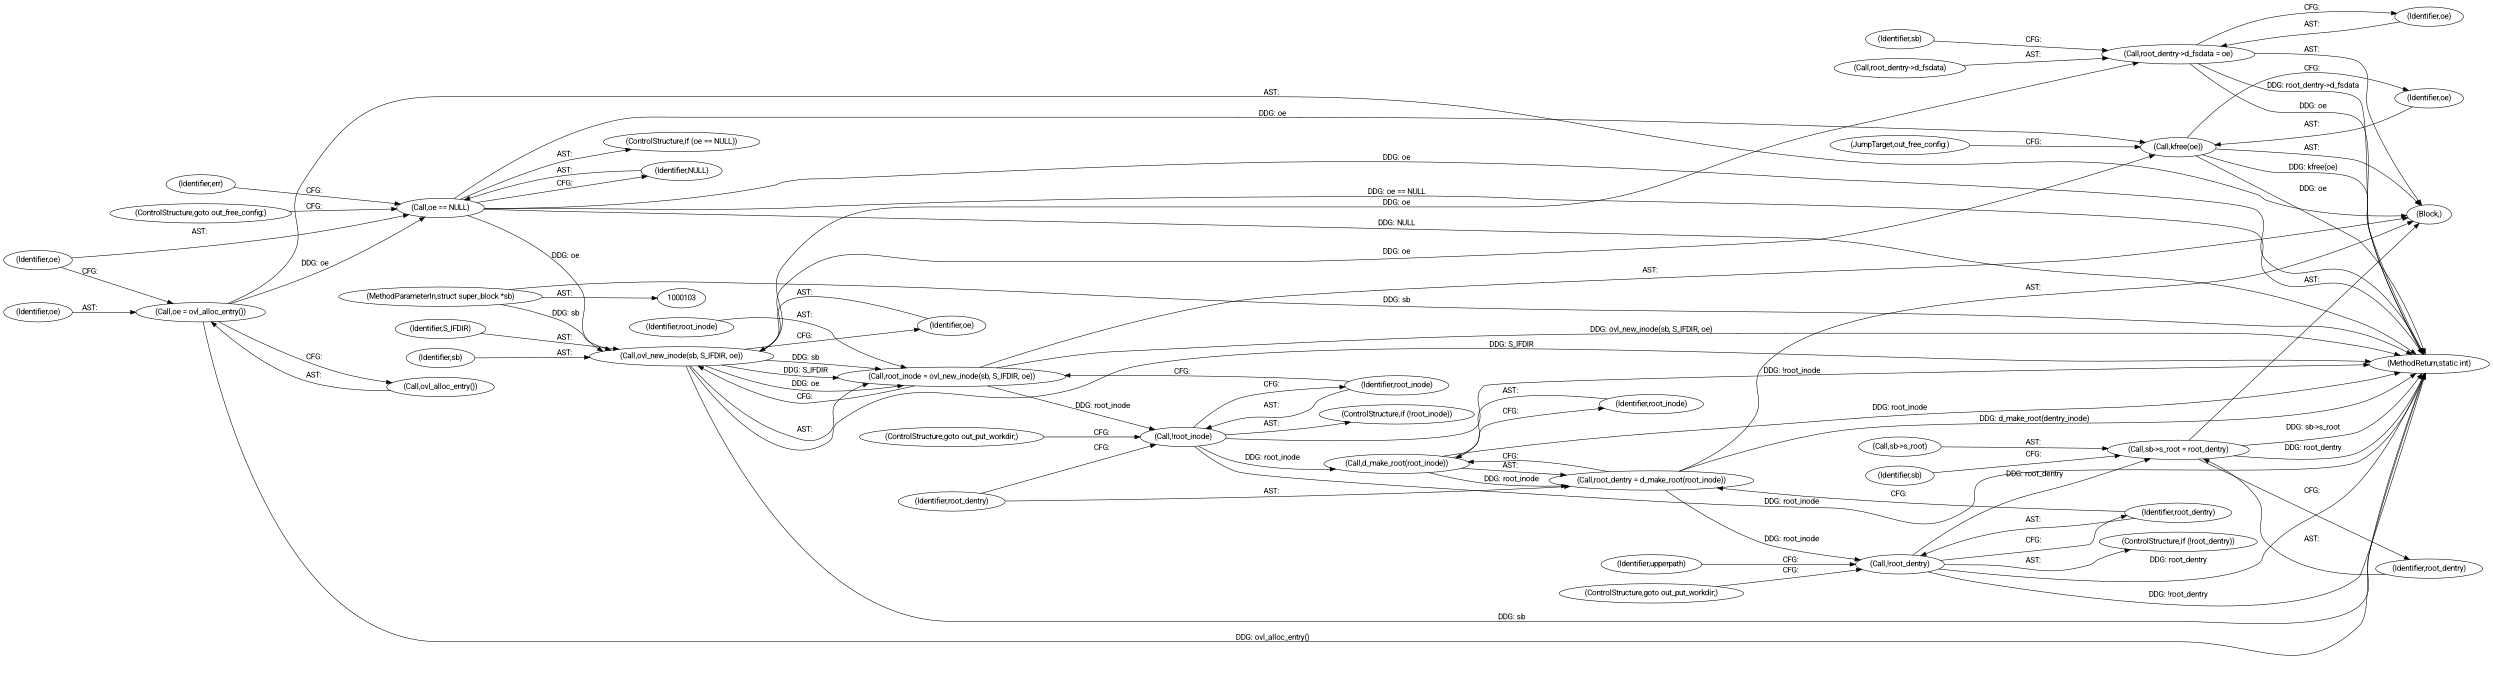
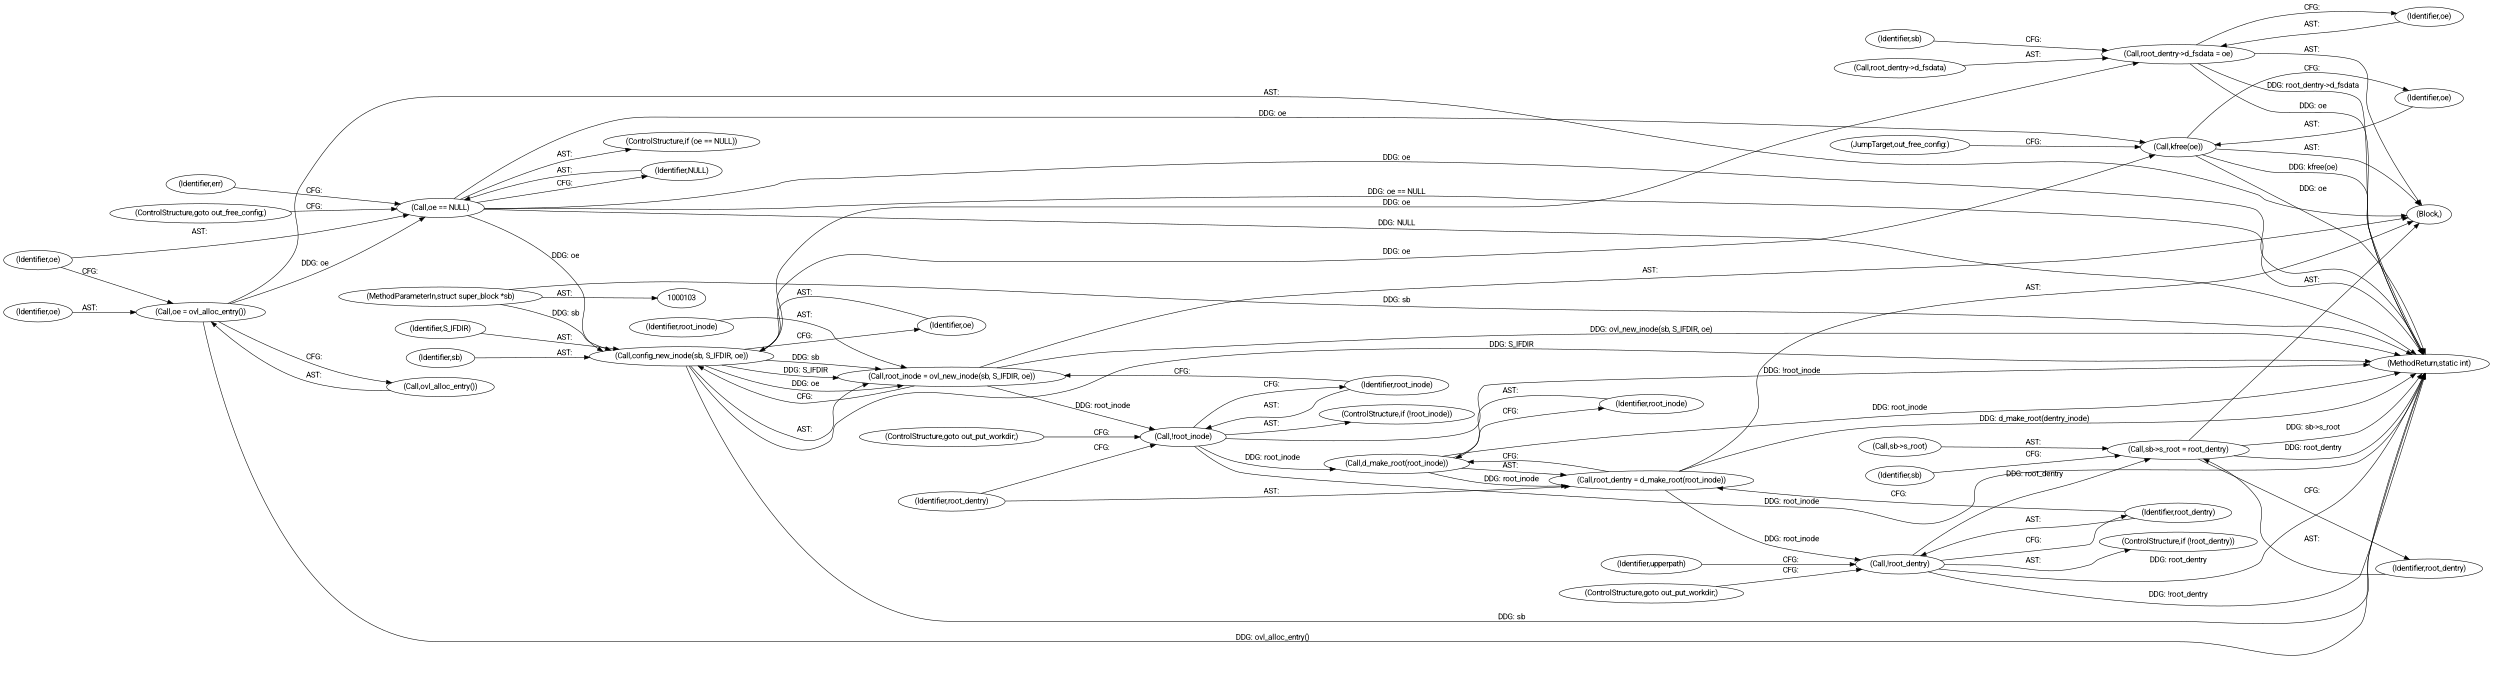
node "(Call,ovl_new_inode(sb, S_IFDIR, oe))": label "(Call,ovl_new_inode(sb, S_IFDIR, oe))" -> "(Call,config_new_inode(sb, S_IFDIR, oe))"
